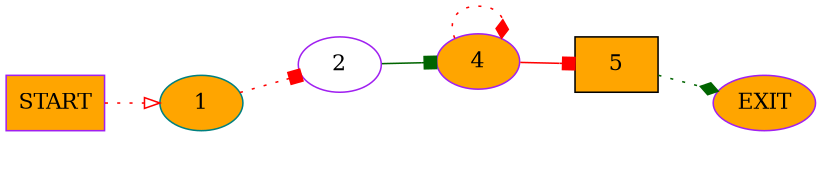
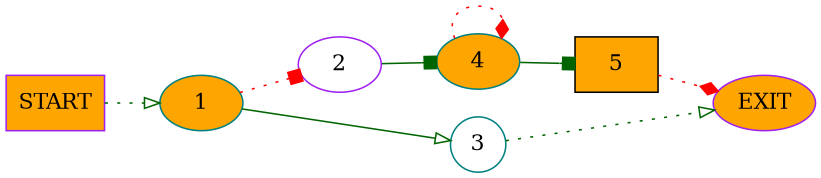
node "4": color purple -> teal
edge "4" -> "5": color red -> darkgreen
edge "5" -> "EXIT": color darkgreen -> red
edge "START" -> "1": color red -> darkgreen
node "3": added
